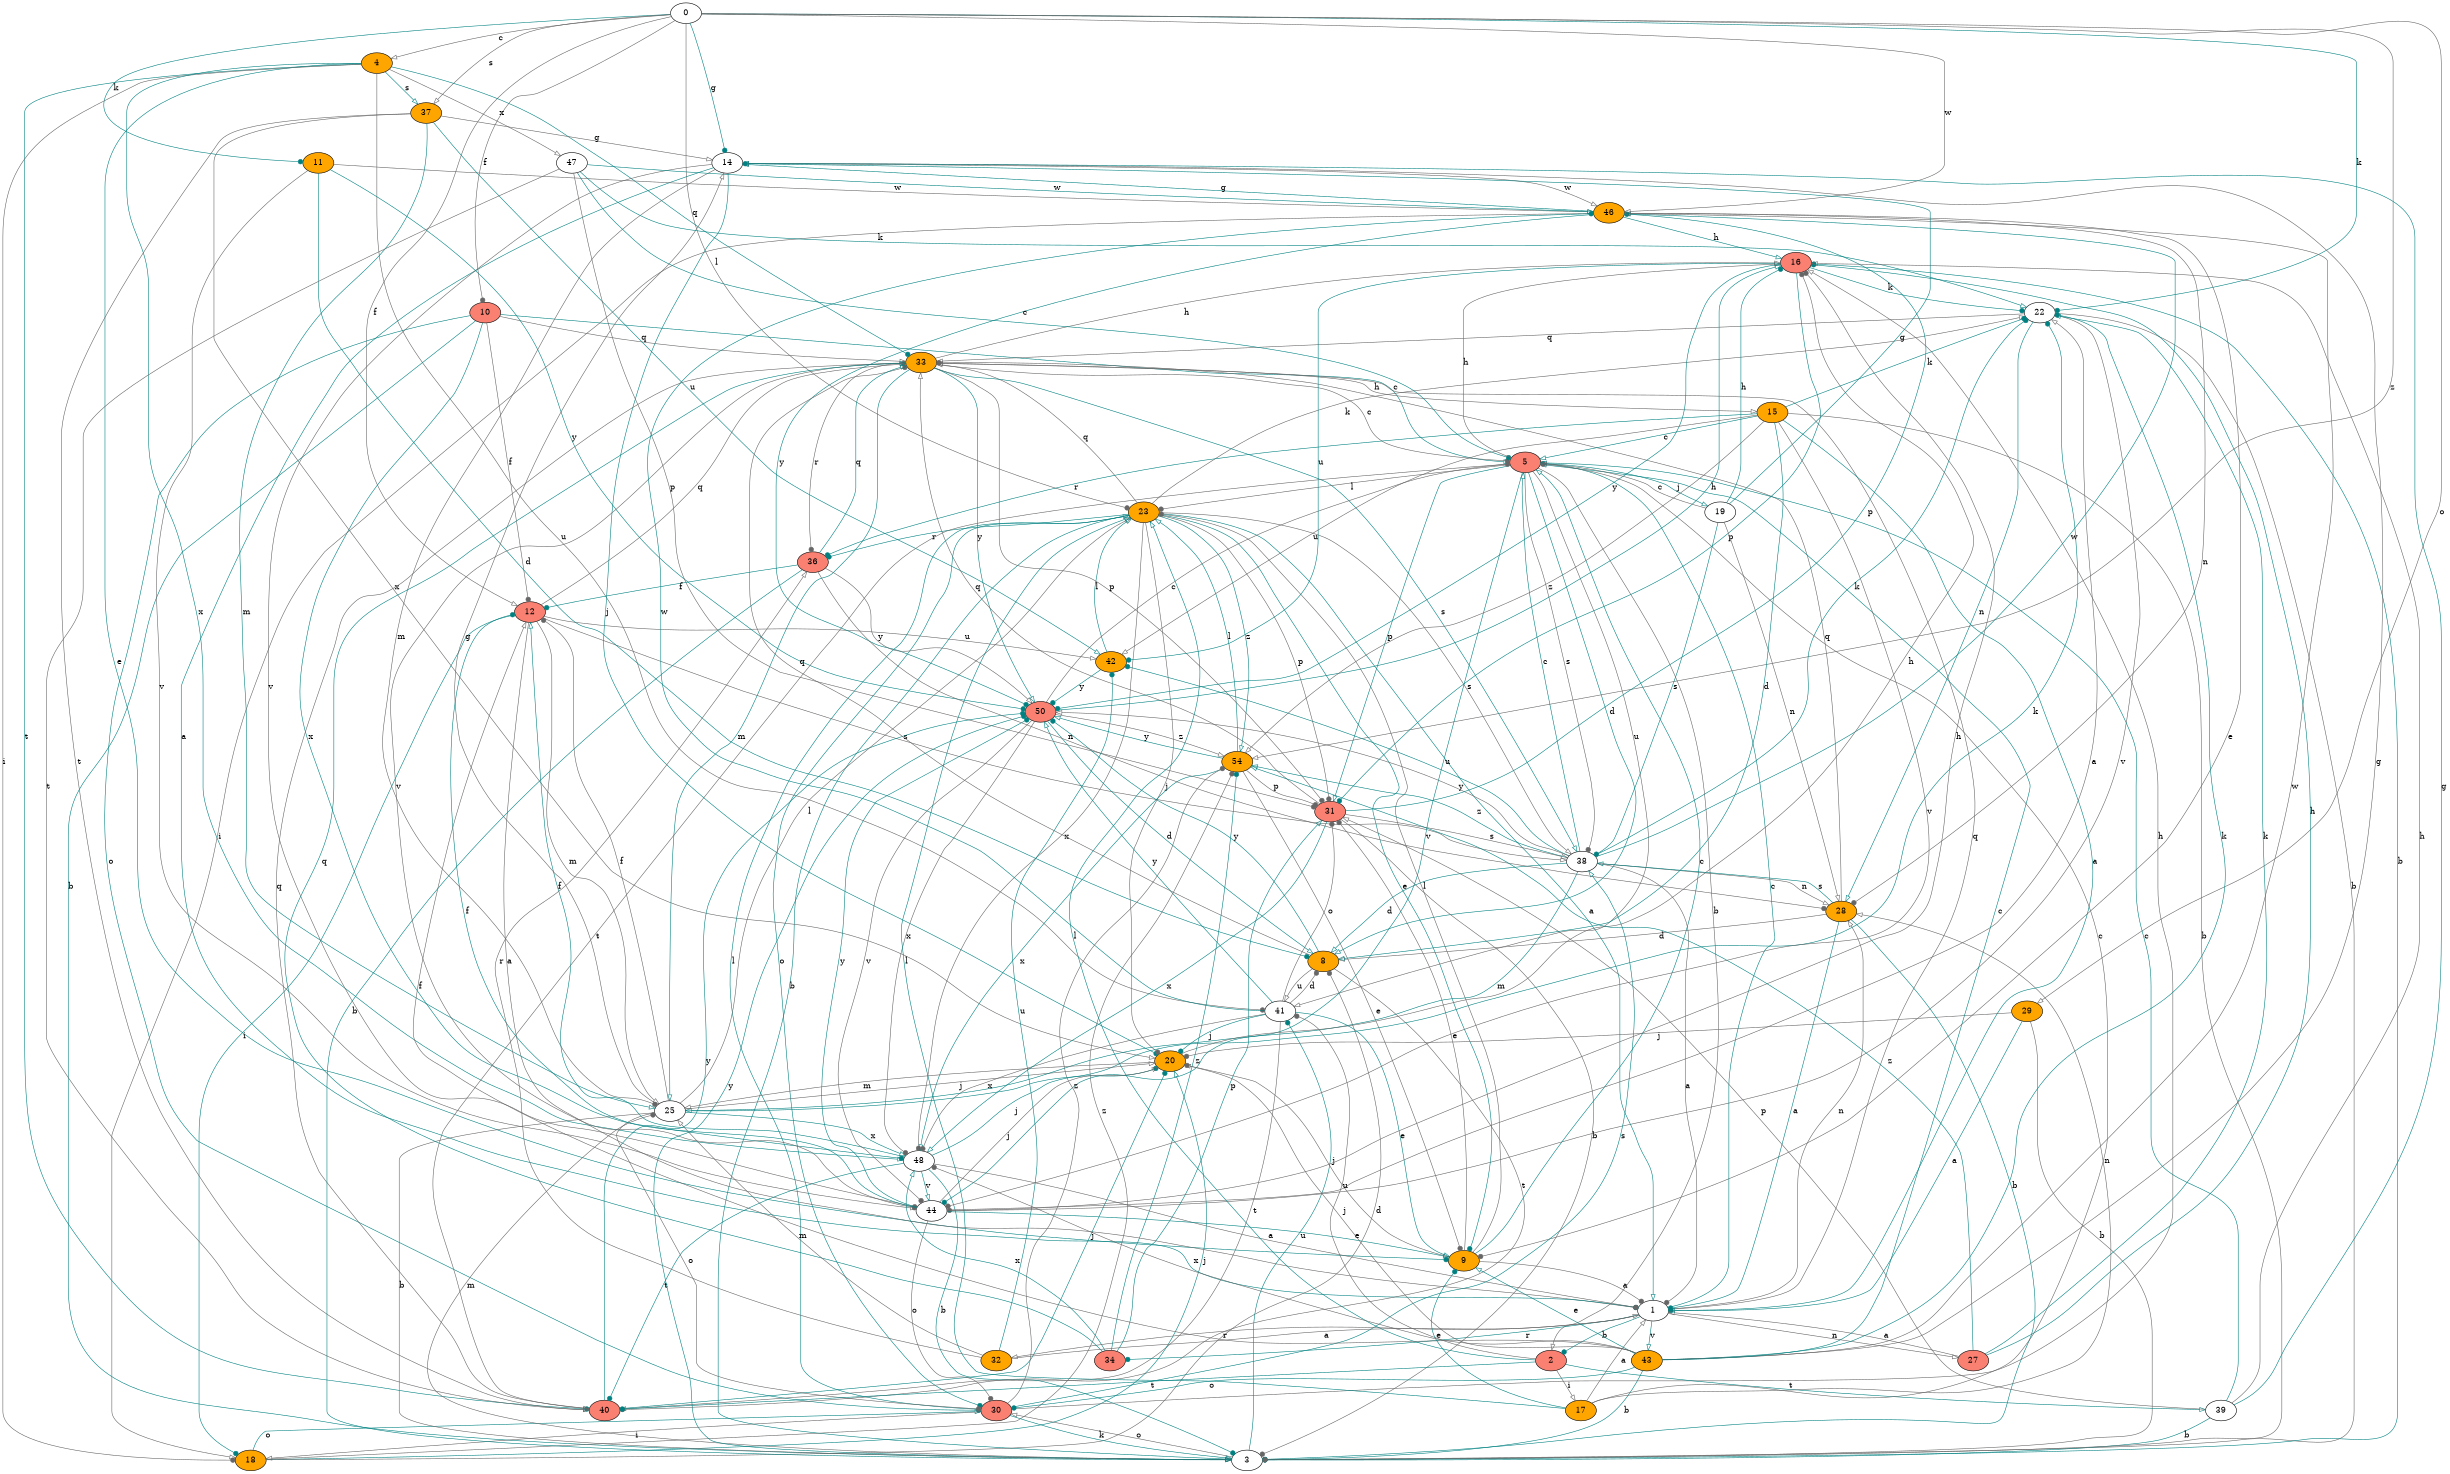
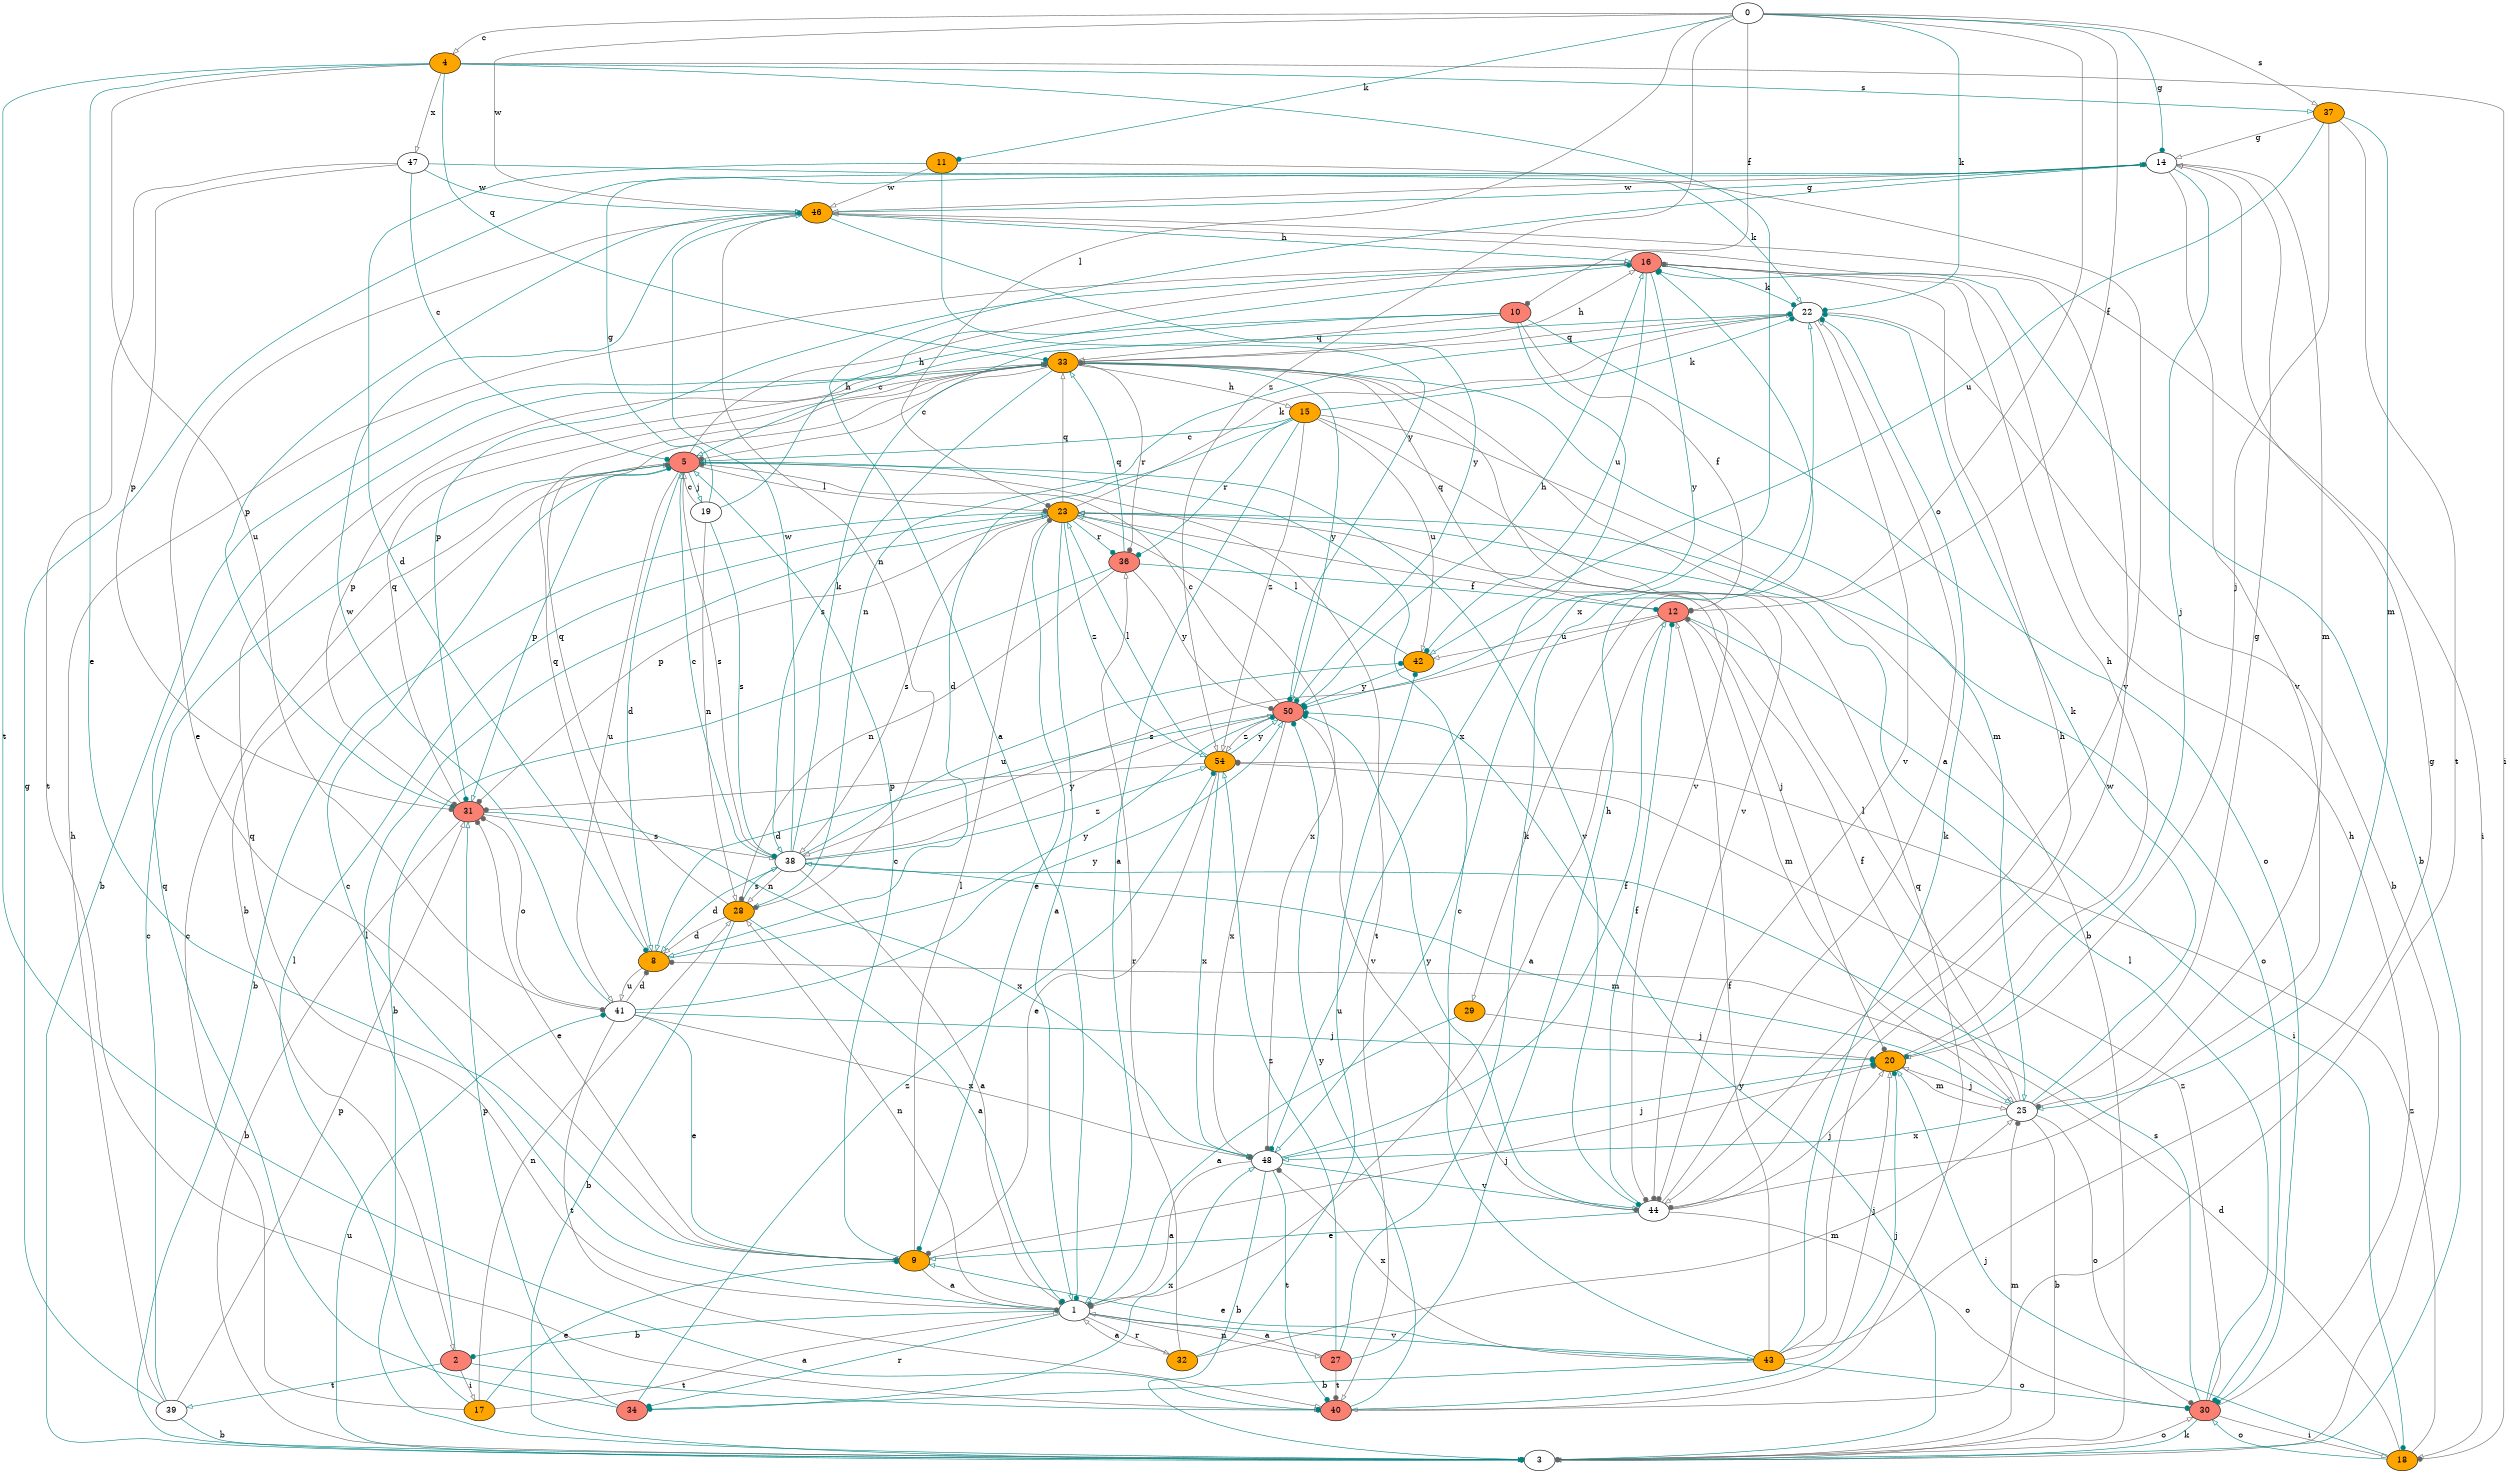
edge "0" -> "12": arrowhead onormal -> dot
edge "31" -> "46": reversed
edge "37" -> "20": label "x" -> "j"
edge "36" -> "50": arrowhead onormal -> dot
edge "2" -> "41": removed, label "u"
edge "8" -> "40": now "27" -> "40"
edge "43" -> "3": now "43" -> "34"
edge "29" -> "3": removed, label "b"
